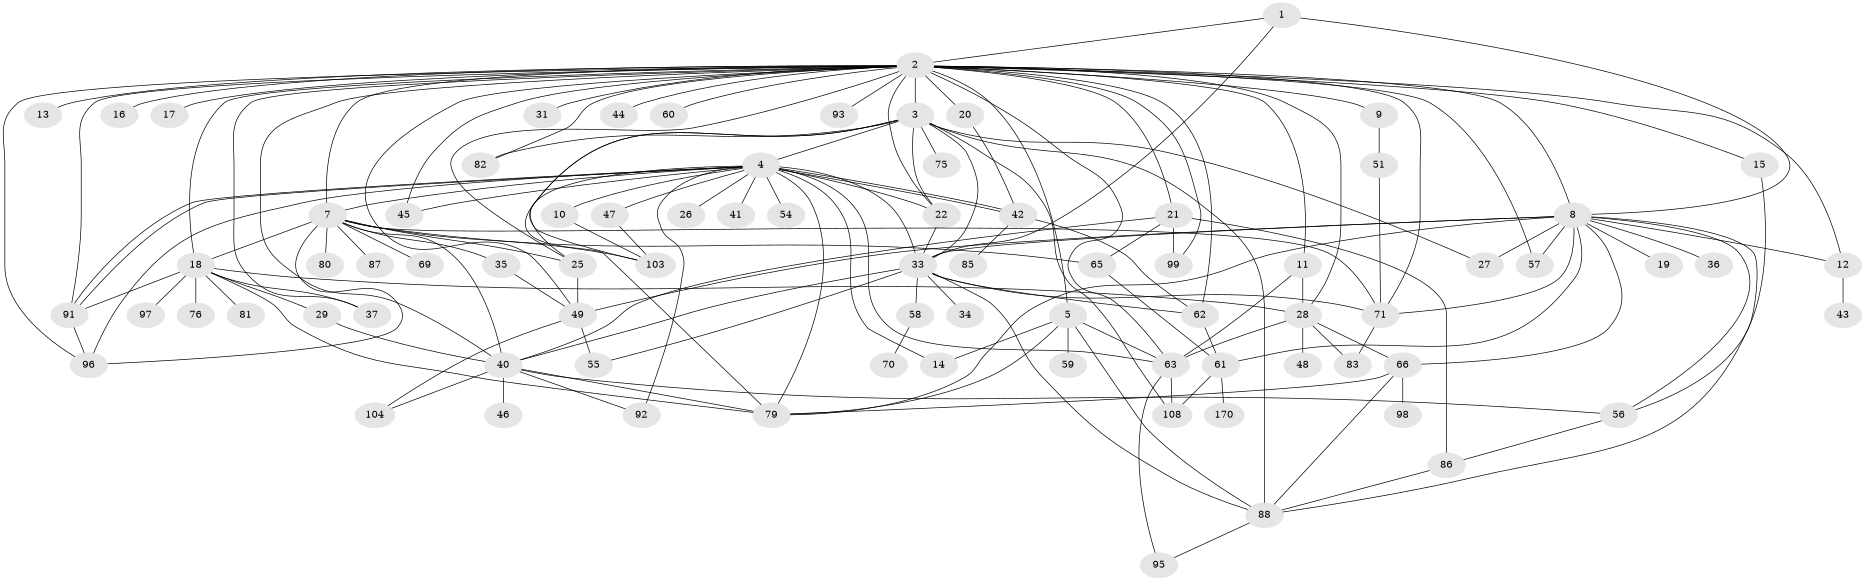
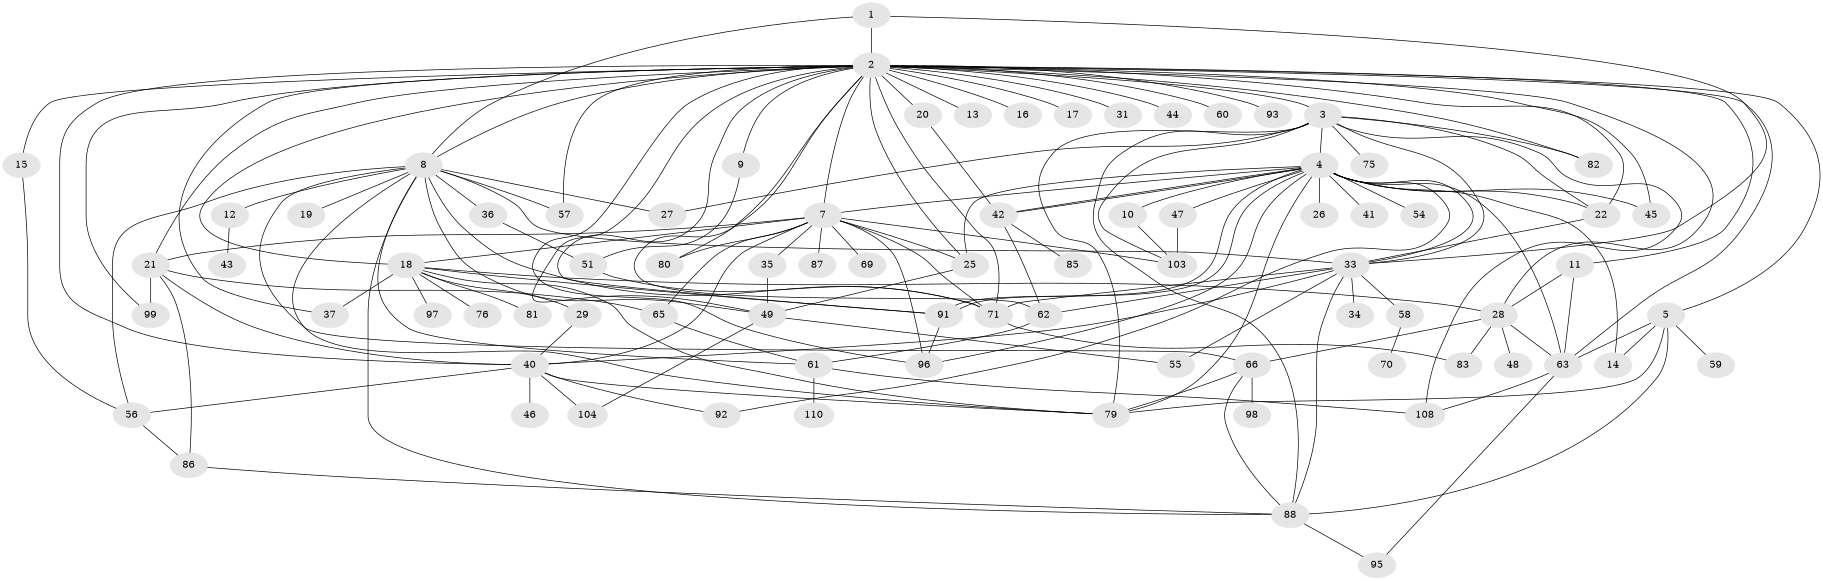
edge "2" -- "12": now "2" -- "80"
edge "7" -- "21": added
edge "36" -- "51": added
node "170": label "170" -> "110"
